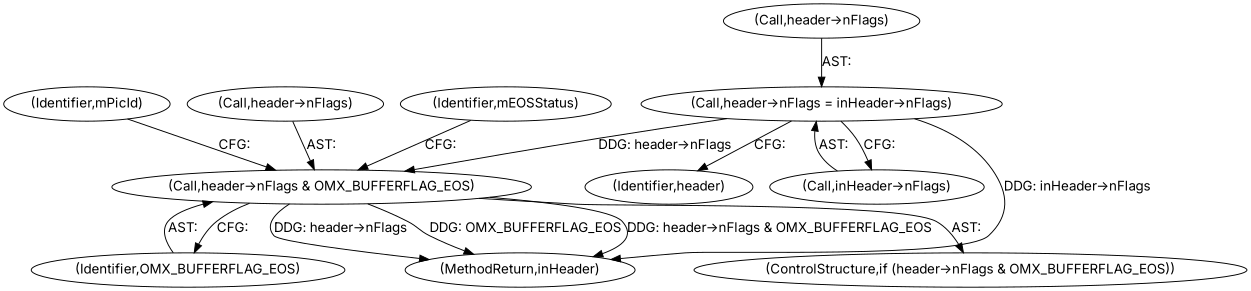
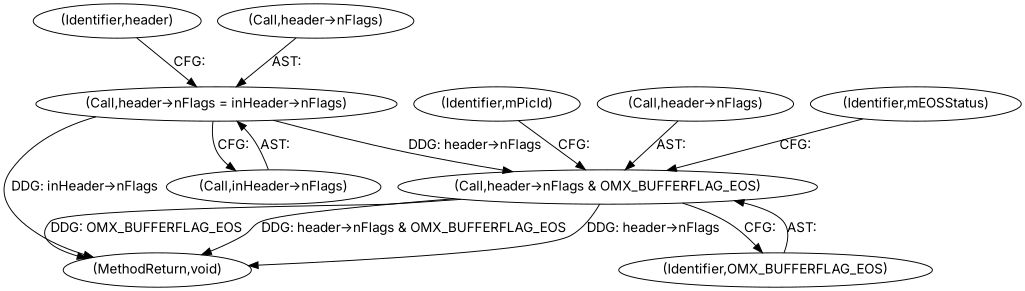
edge "(Call,header->nFlags = inHeader->nFlags)" -> "(Identifier,header)": reversed
node "(MethodReturn,inHeader)": label "(MethodReturn,inHeader)" -> "(MethodReturn,void)"
node "(ControlStructure,if (header->nFlags & OMX_BUFFERFLAG_EOS))": removed
